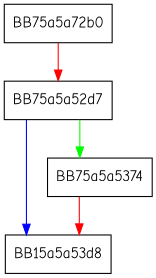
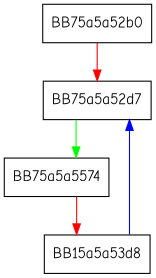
node "BB75a5a72b0": label "BB75a5a72b0" -> "BB75a5a52b0"
edge "BB75a5a52d7" -> "BB15a5a53d8": reversed
node "BB75a5a5374": label "BB75a5a5374" -> "BB75a5a5574"
